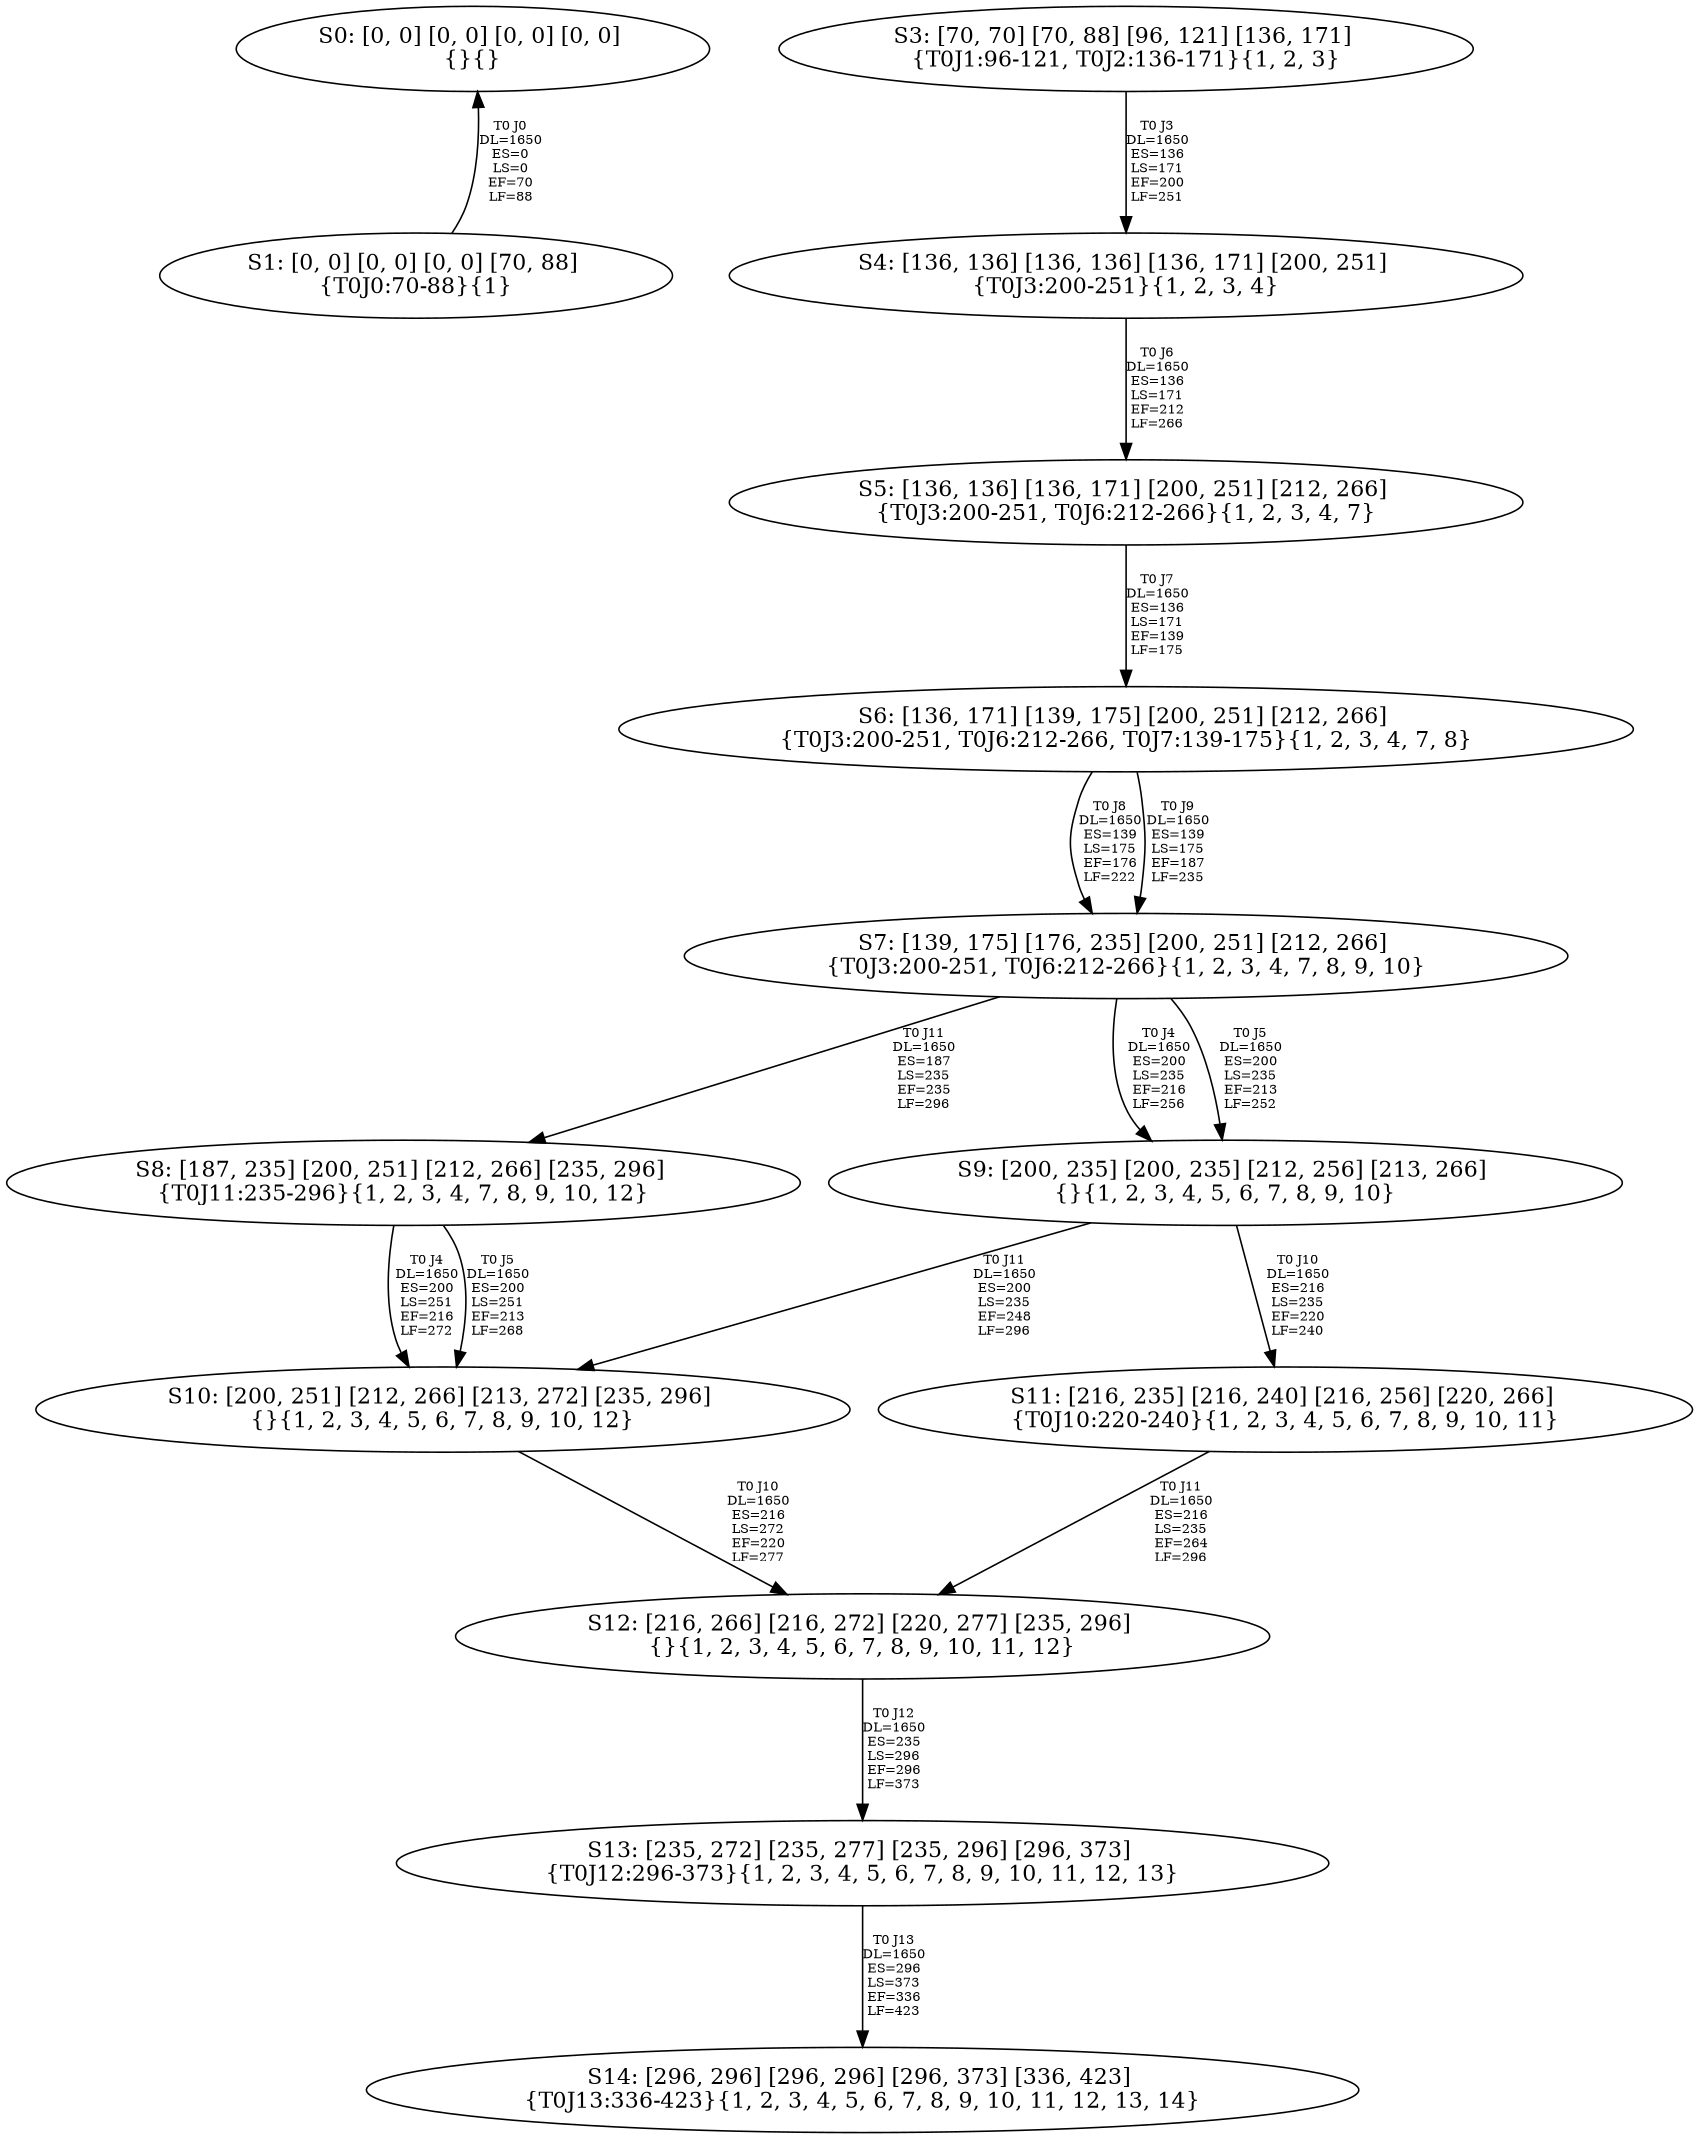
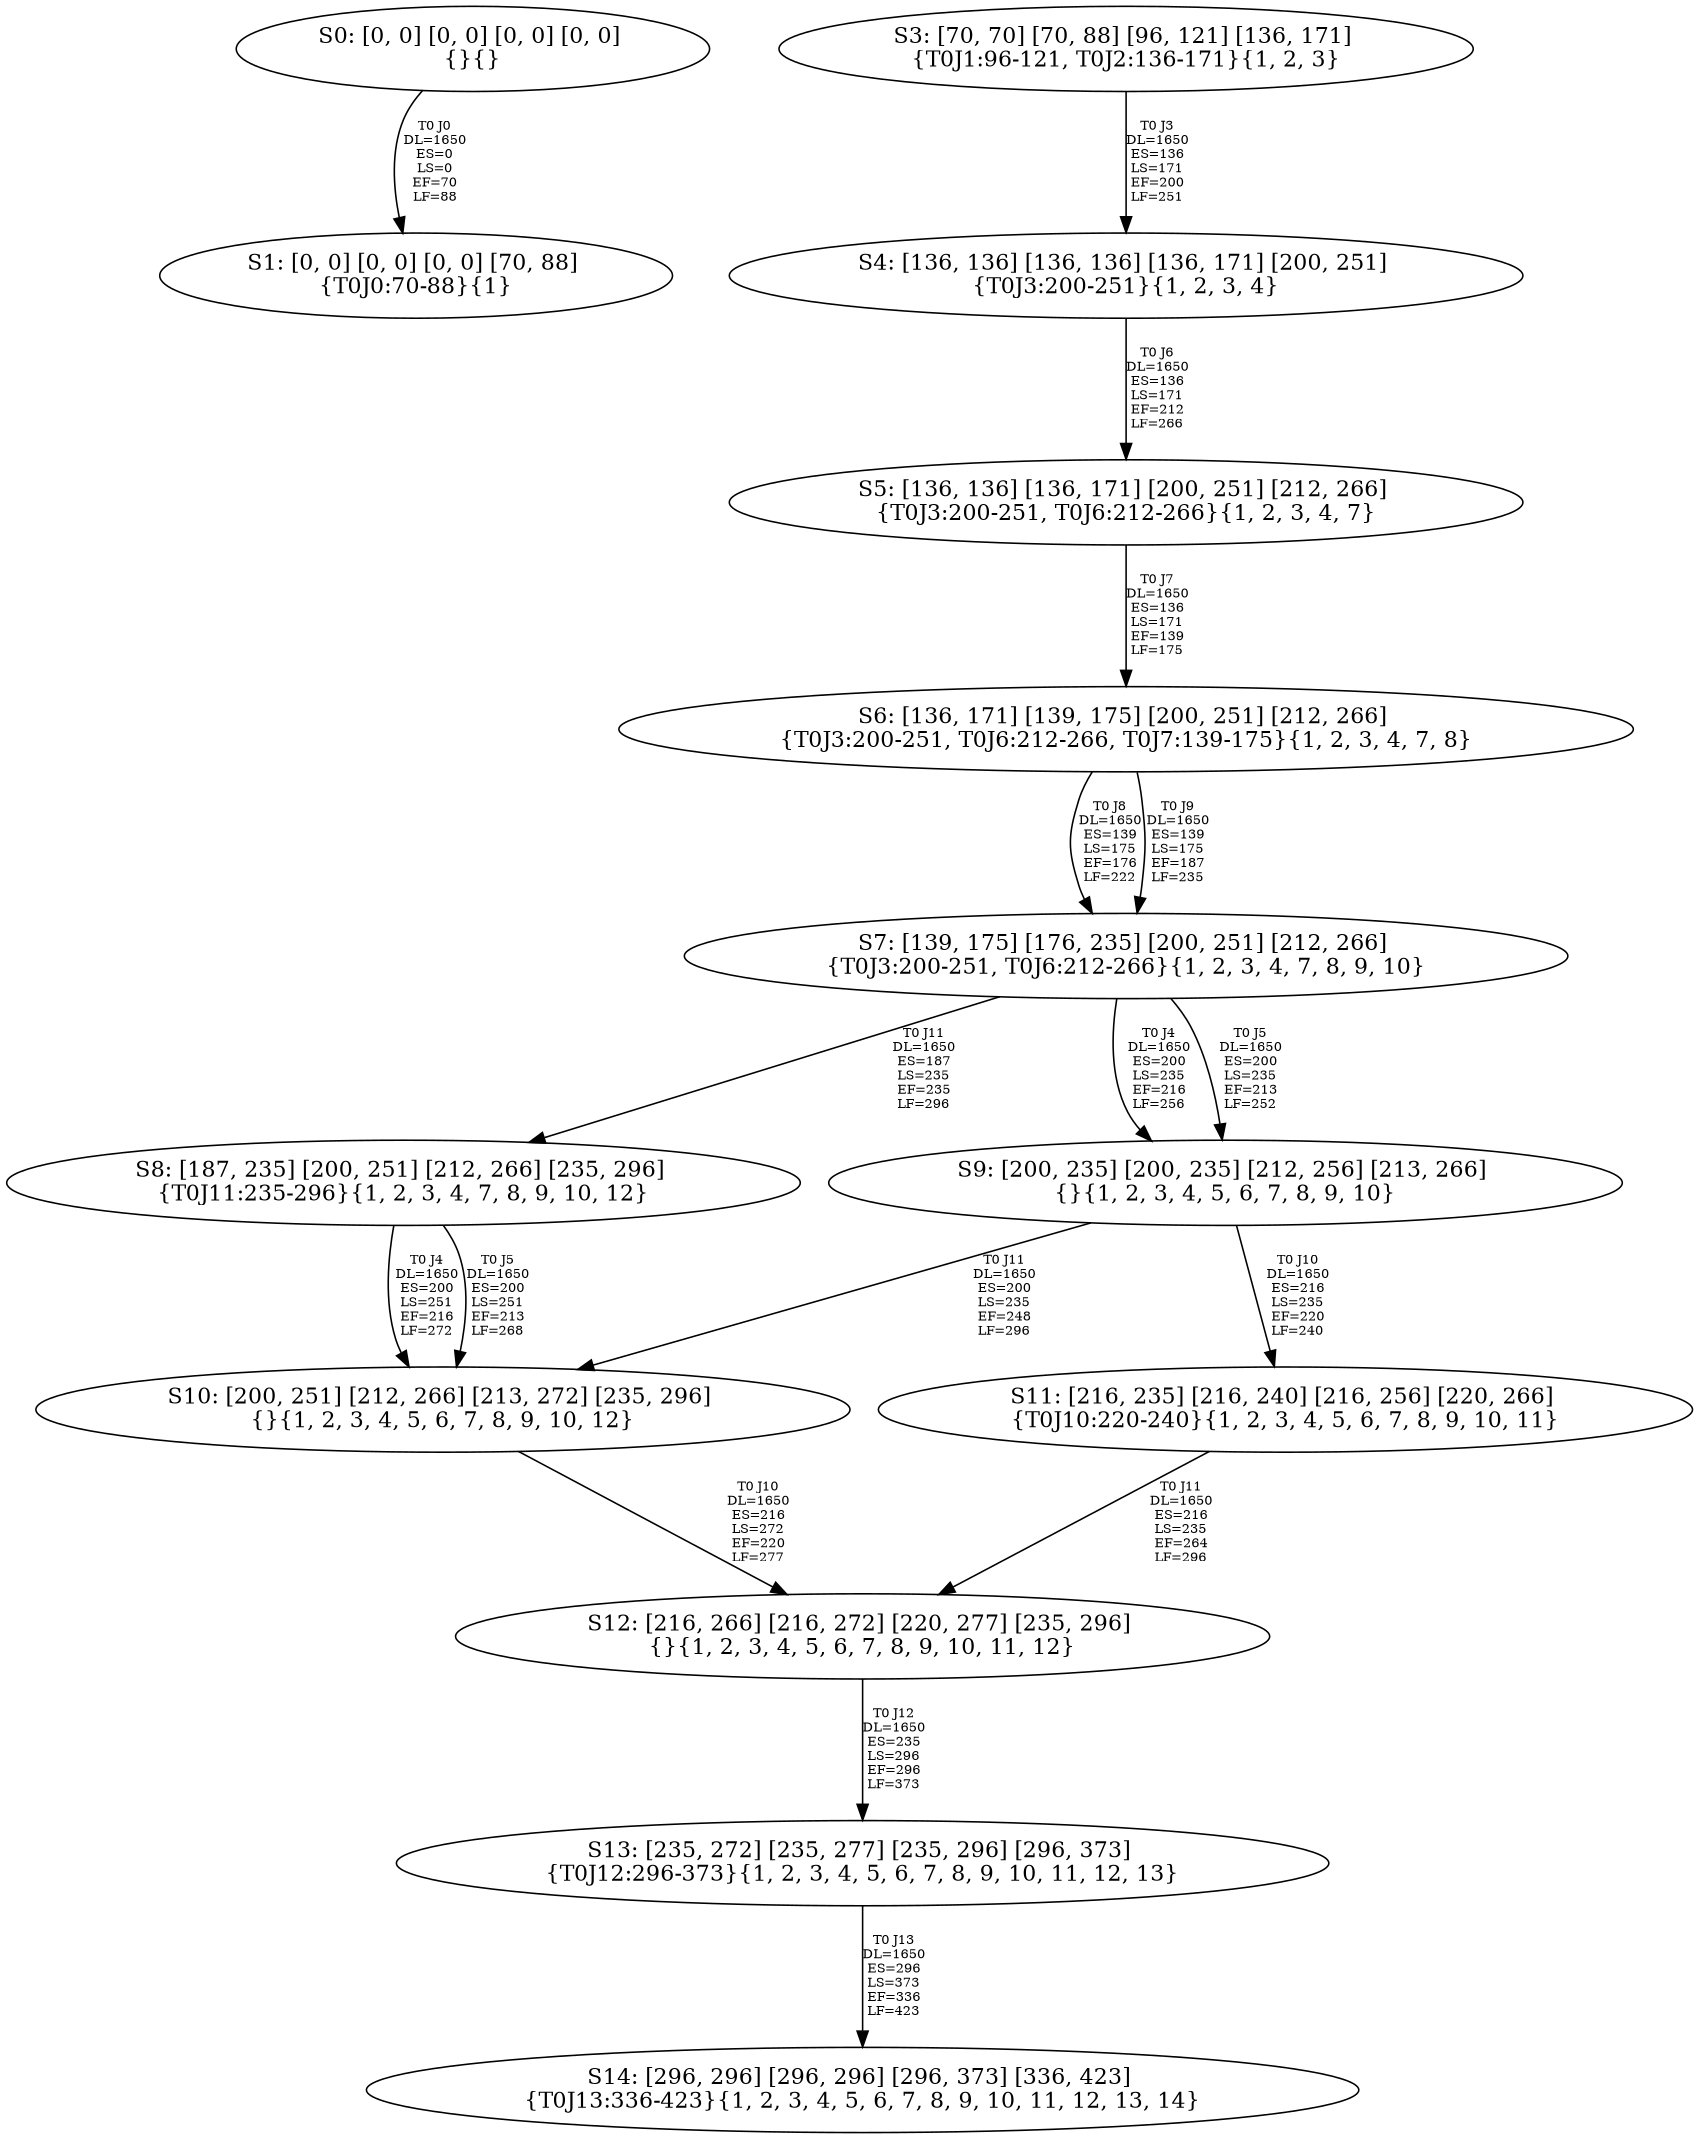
edge "S1: [0, 0] [0, 0] [0, 0] [70, 88] {T0J0:70-88}{1}" -> "S0: [0, 0] [0, 0] [0, 0] [0, 0] {}{}": reversed
